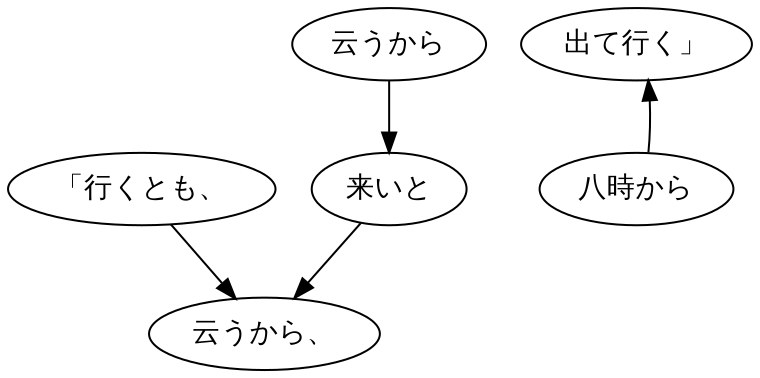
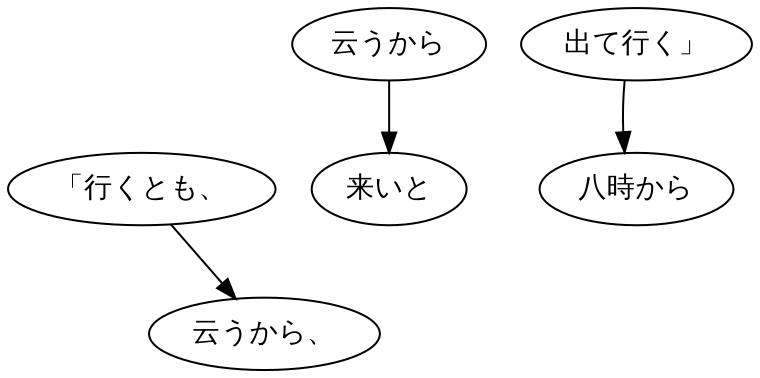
edge "八時から" -> "出て行く」": reversed
edge "来いと" -> "云うから、": removed
